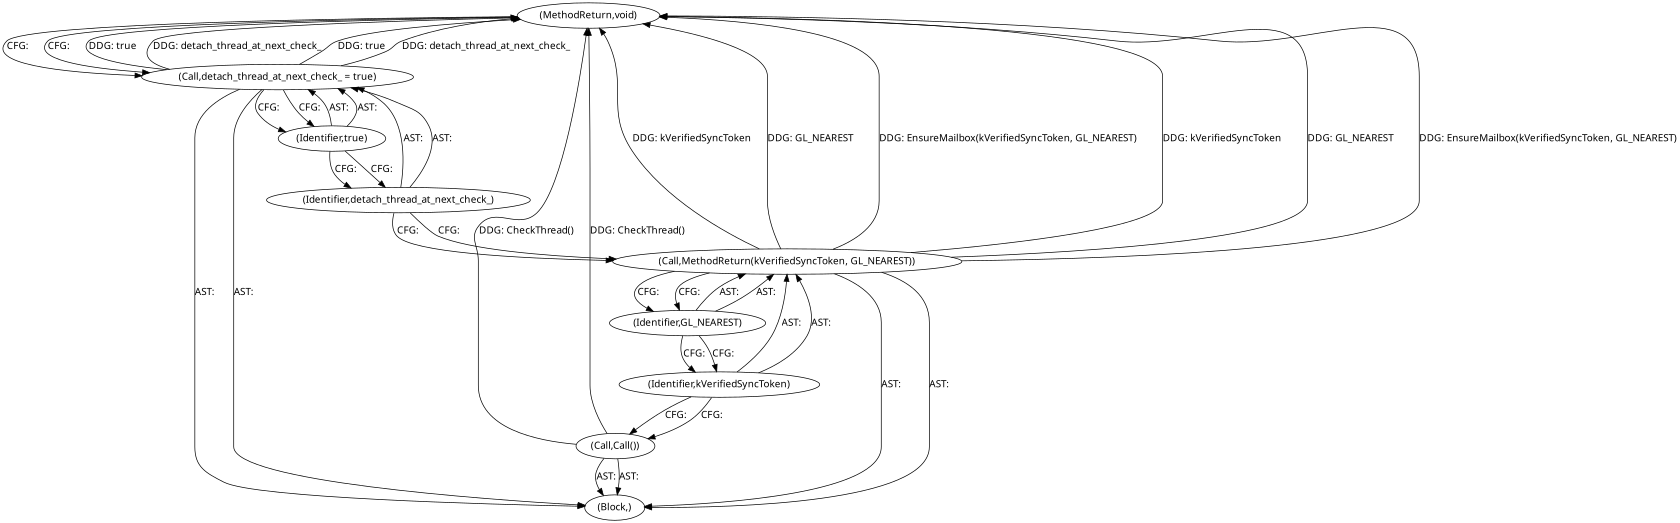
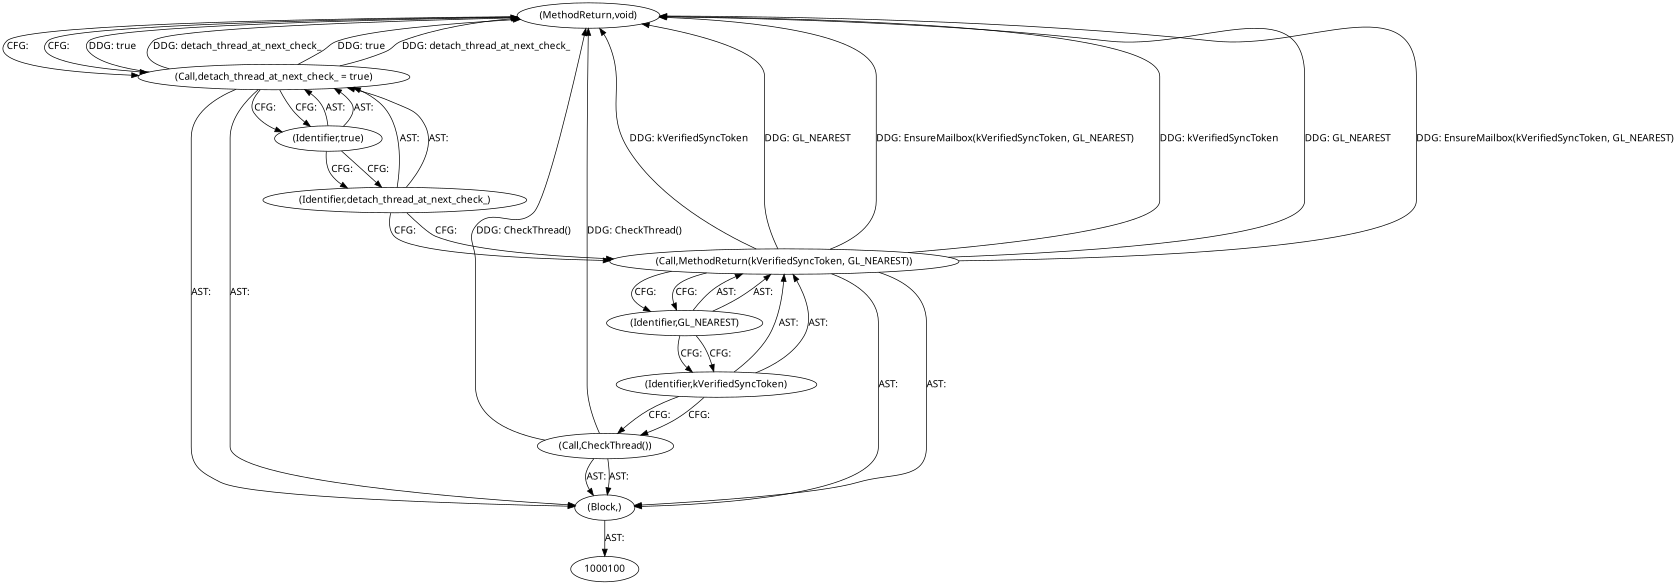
node "(Call,Call())": label "(Call,Call())" -> "(Call,CheckThread())"
node "1000100": added
